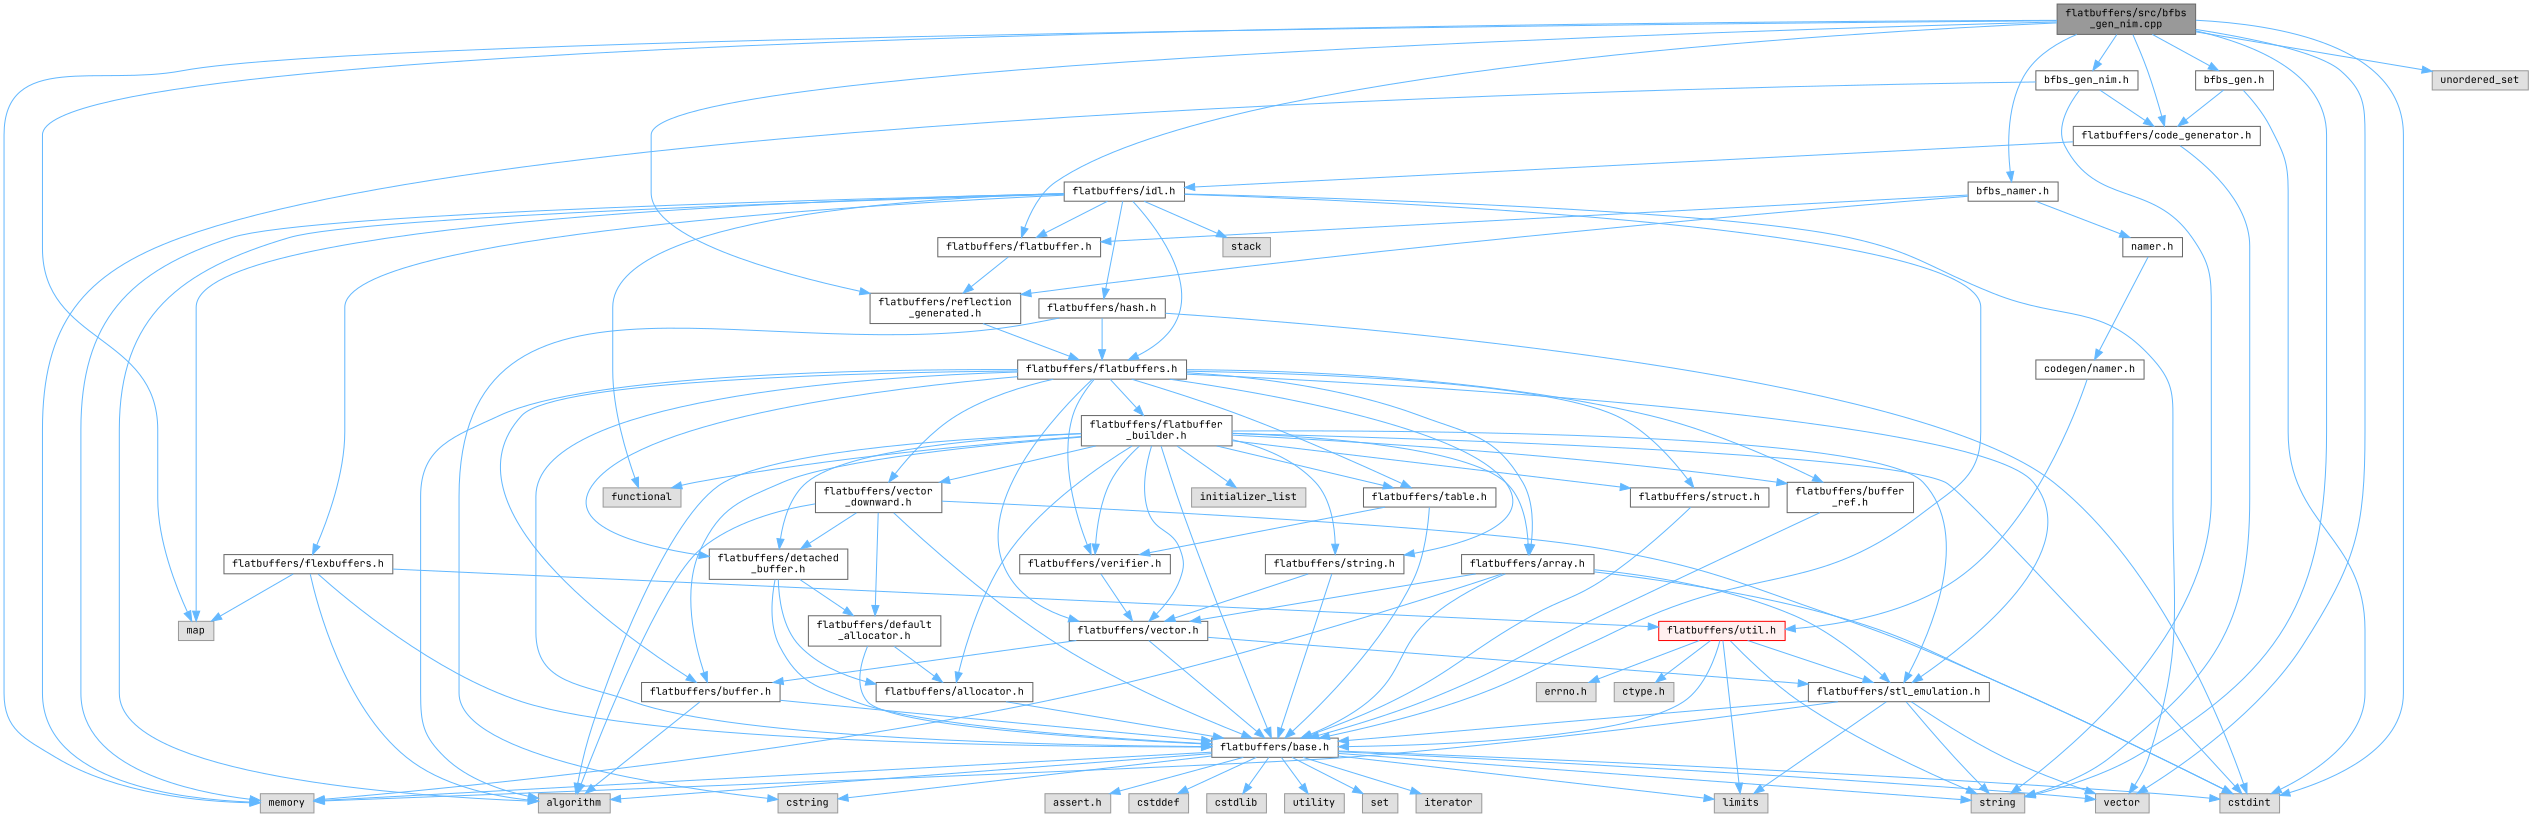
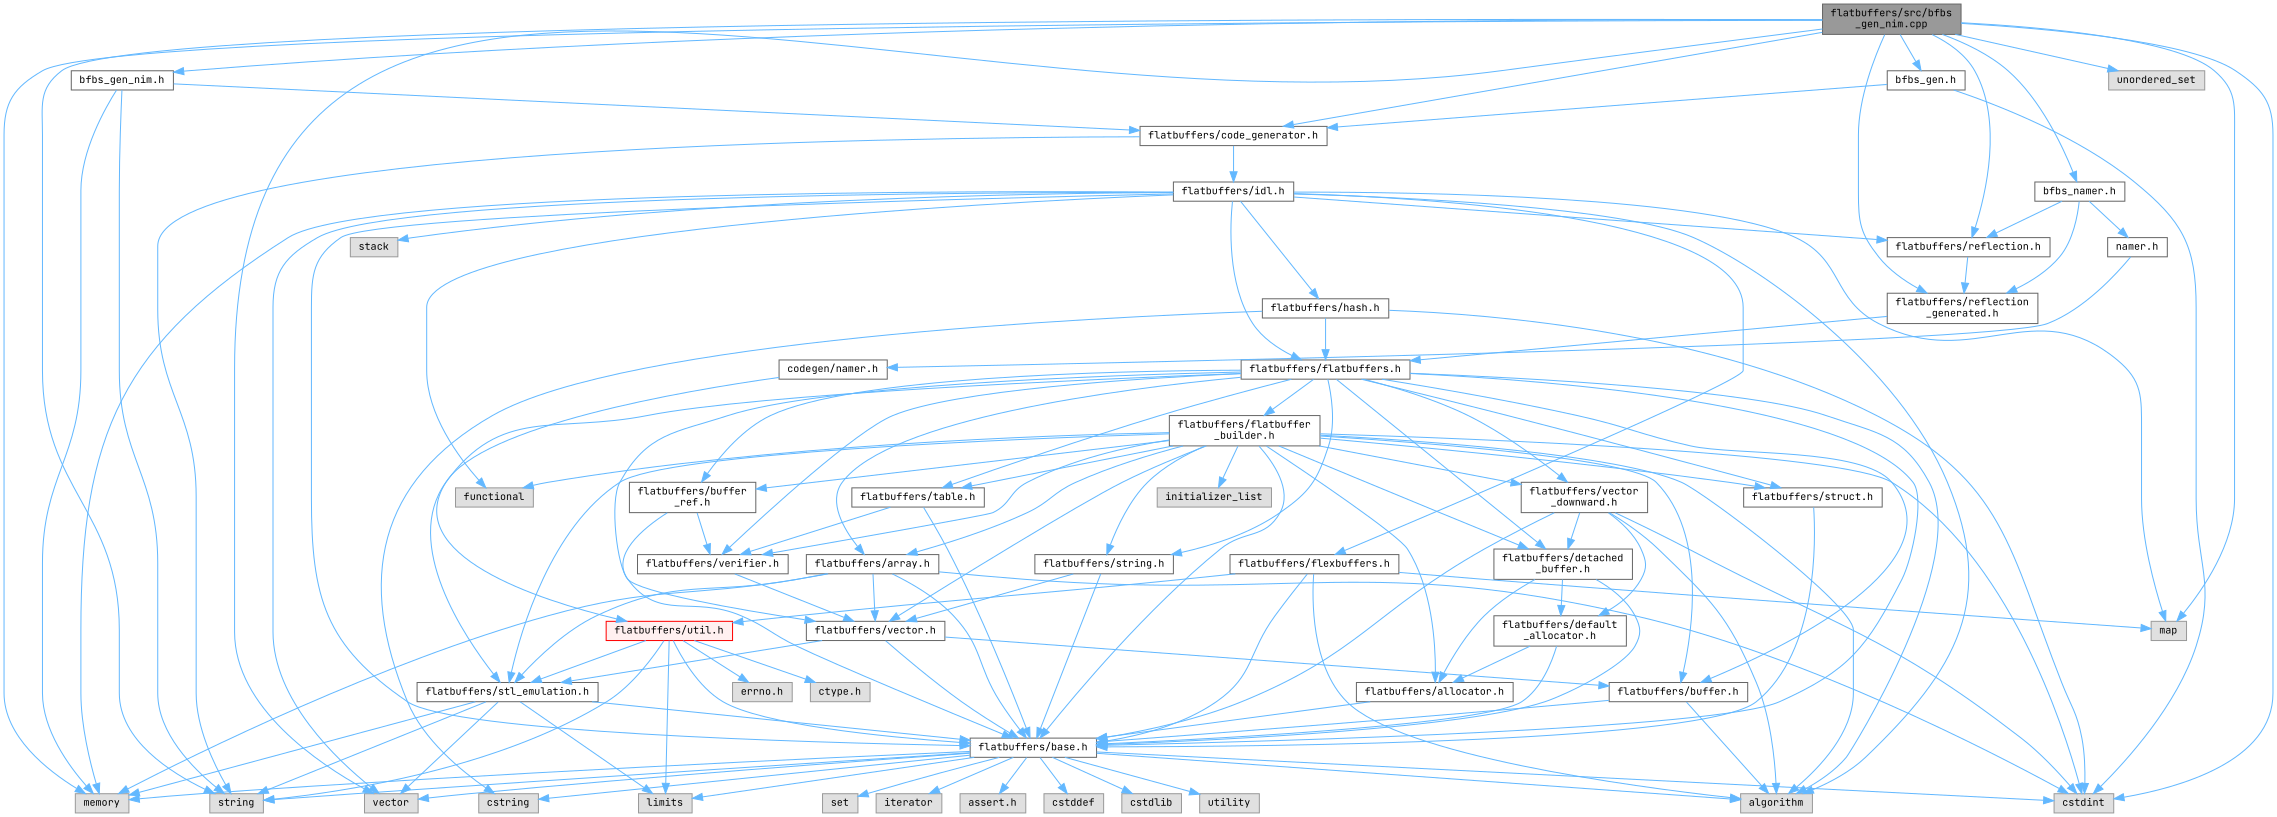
node "flatbuffers/flatbuffer.h": label "flatbuffers/flatbuffer.h" -> "flatbuffers/reflection.h"
edge "flatbuffers/buffer _ref.h" -> "flatbuffers/verifier.h": added
